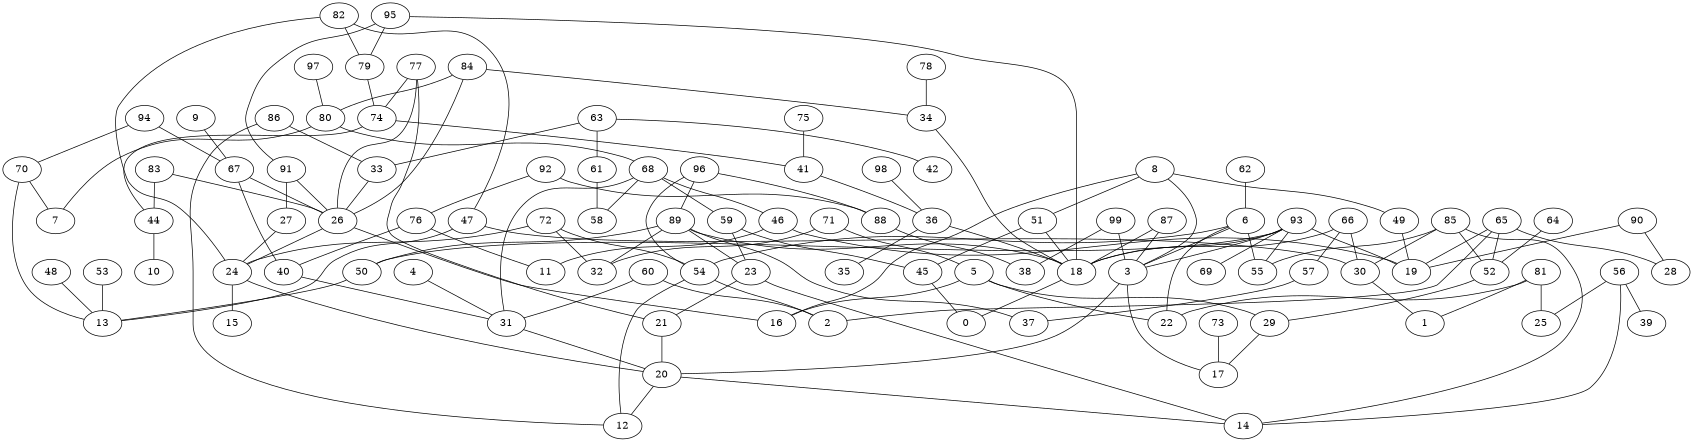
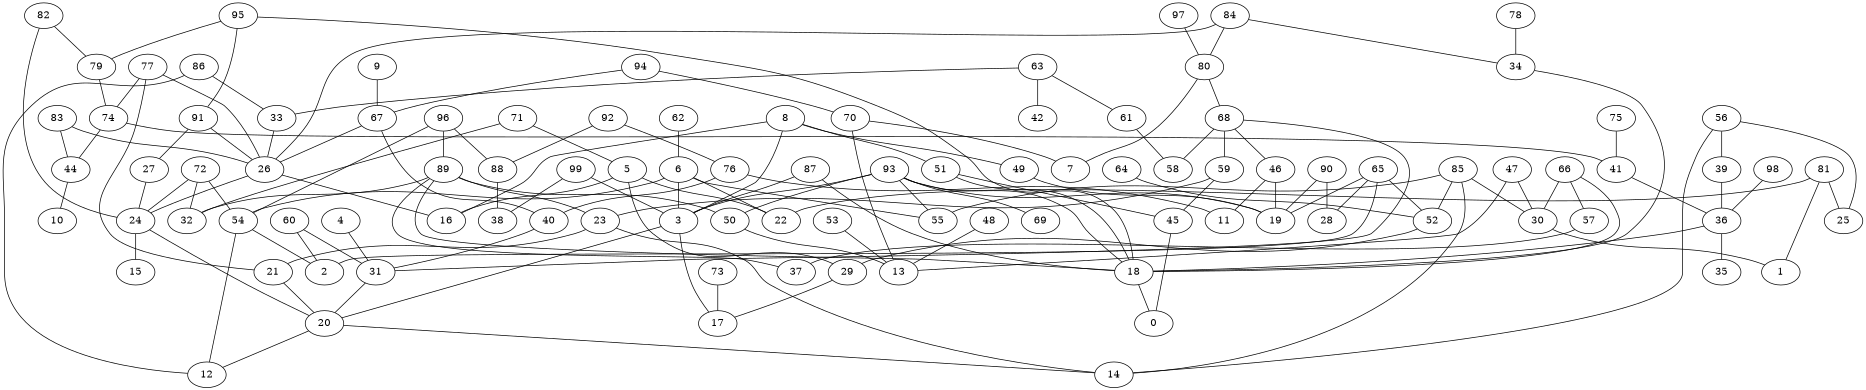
edge "82" -- "47": removed
edge "39" -- "36": added
